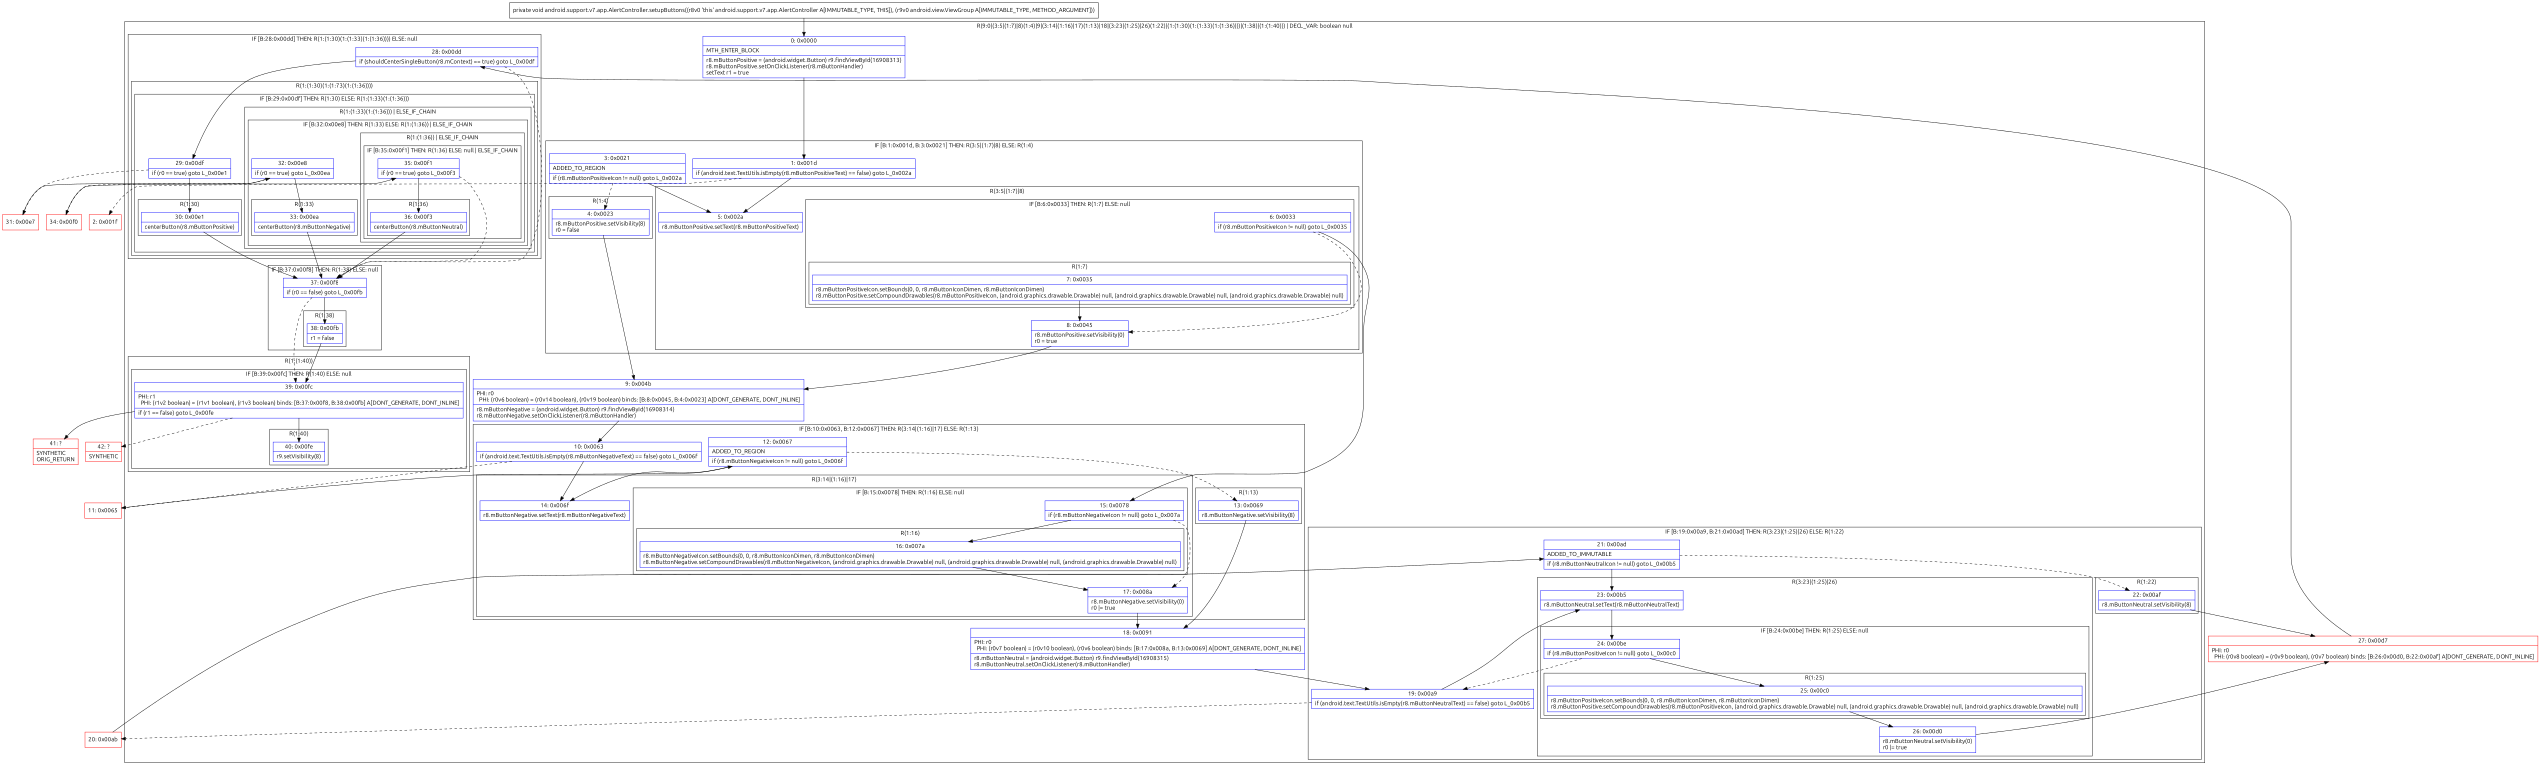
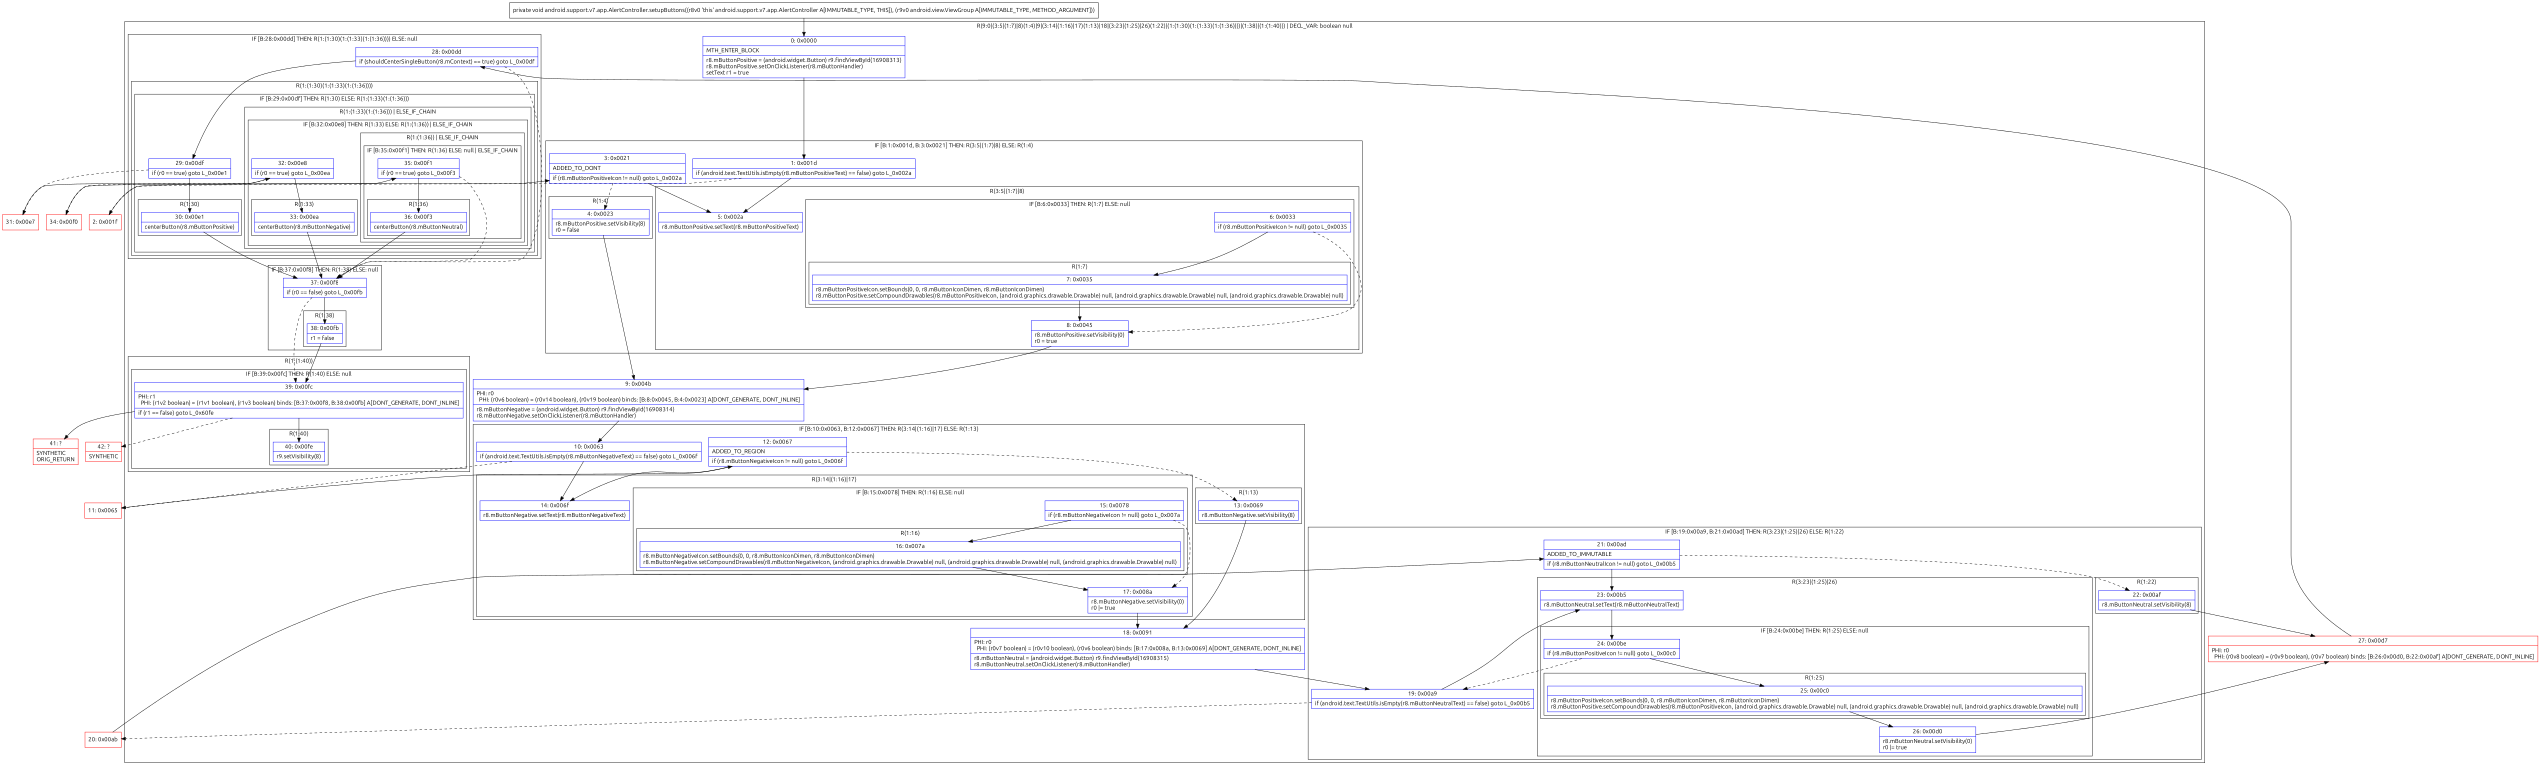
cluster "R(1:(1:30)(1:(1:73)(1:(1:36))))": label "R(1:(1:30)(1:(1:73)(1:(1:36))))" -> "R(1:(1:30)(1:(1:33)(1:(1:36))))"
node "3: 0x0021": text "ADDED_TO_REGION" -> "ADDED_TO_DONT"
edge "2: 0x001f" -> "3: 0x0021": added
node "39: 0x00fc": text "if (r1 == false) goto L_0x00fe" -> "if (r1 == false) goto L_0x60fe"
edge "6: 0x0033" -> "15: 0x0078": now "6: 0x0033" -> "7: 0x0035"
